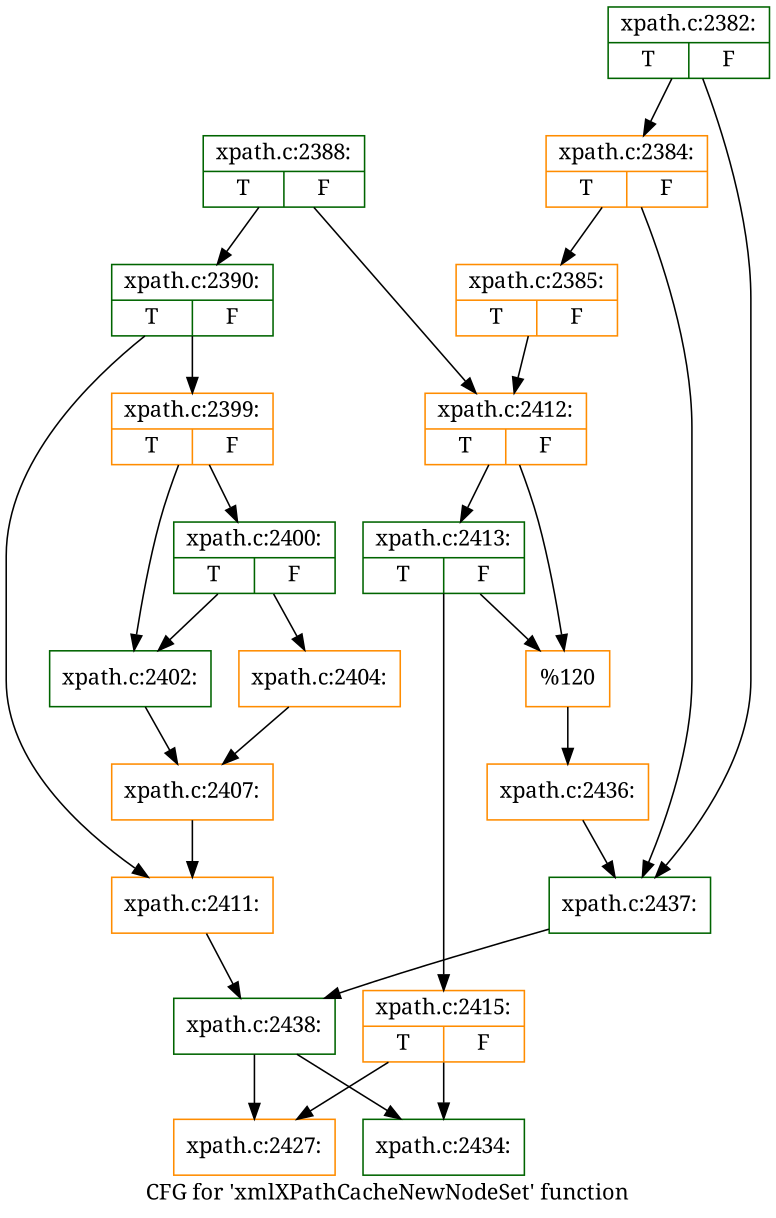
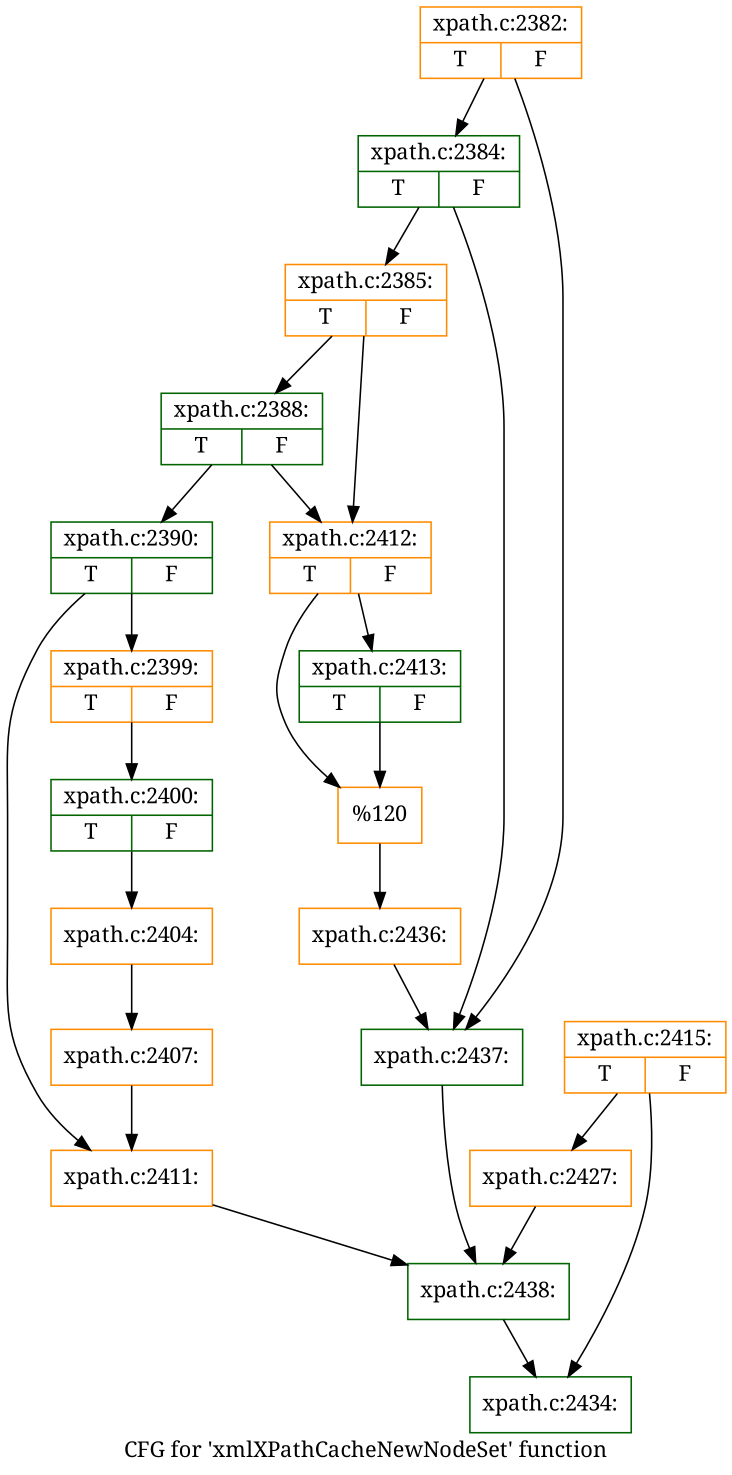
node "xpath.c:2382:": color darkgreen -> darkorange
node "xpath.c:2384:": color darkorange -> darkgreen
edge "xpath.c:2385:" -> "xpath.c:2388:": added
node "xpath.c:2402:": removed
edge "xpath.c:2413:" -> "xpath.c:2415:": removed
edge "xpath.c:2438:" -> "xpath.c:2427:": reversed
